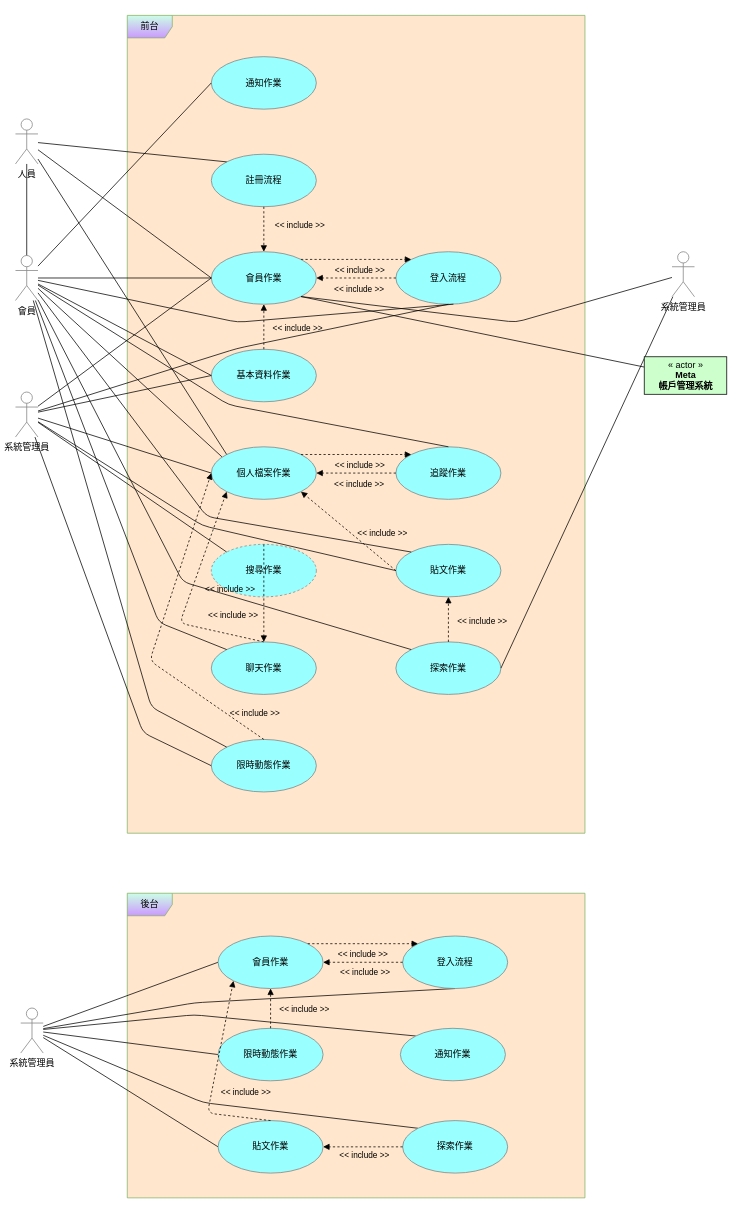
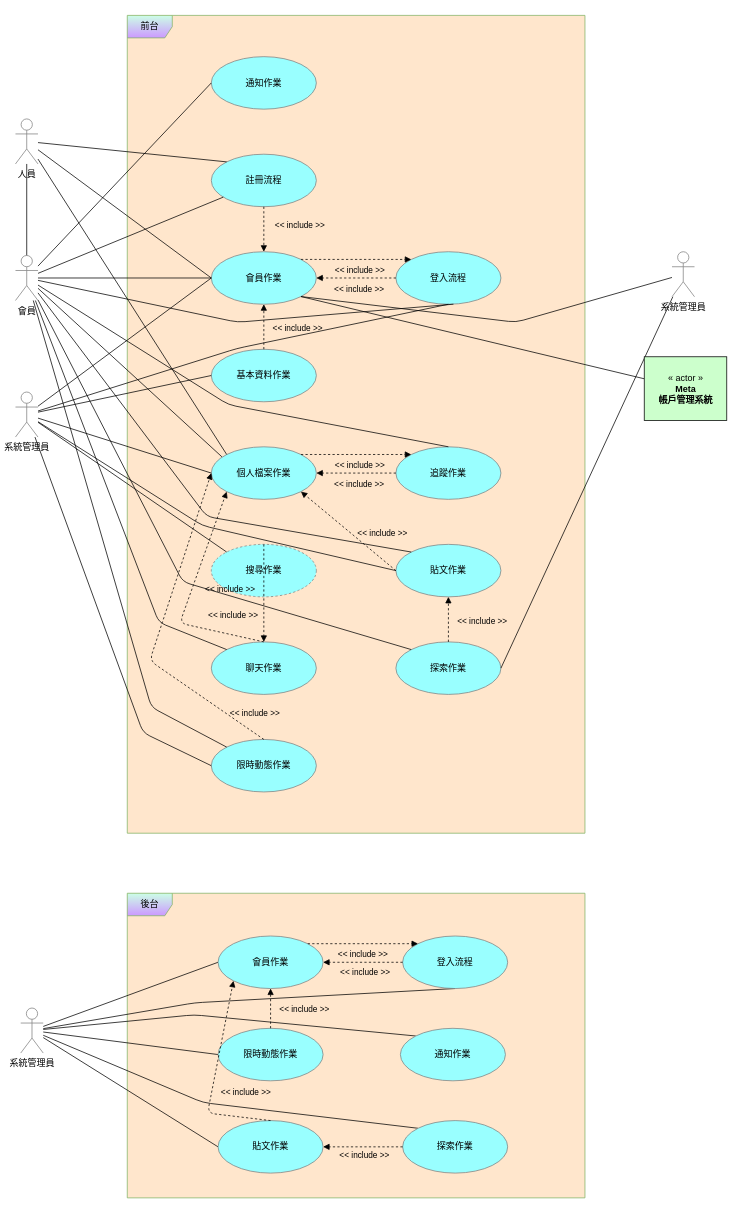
edge "會員" -- "基本資料作業": now "會員" -- "註冊流程"
node "« actor » Meta 帳戶管理系統": size 83x38 -> 83x64
